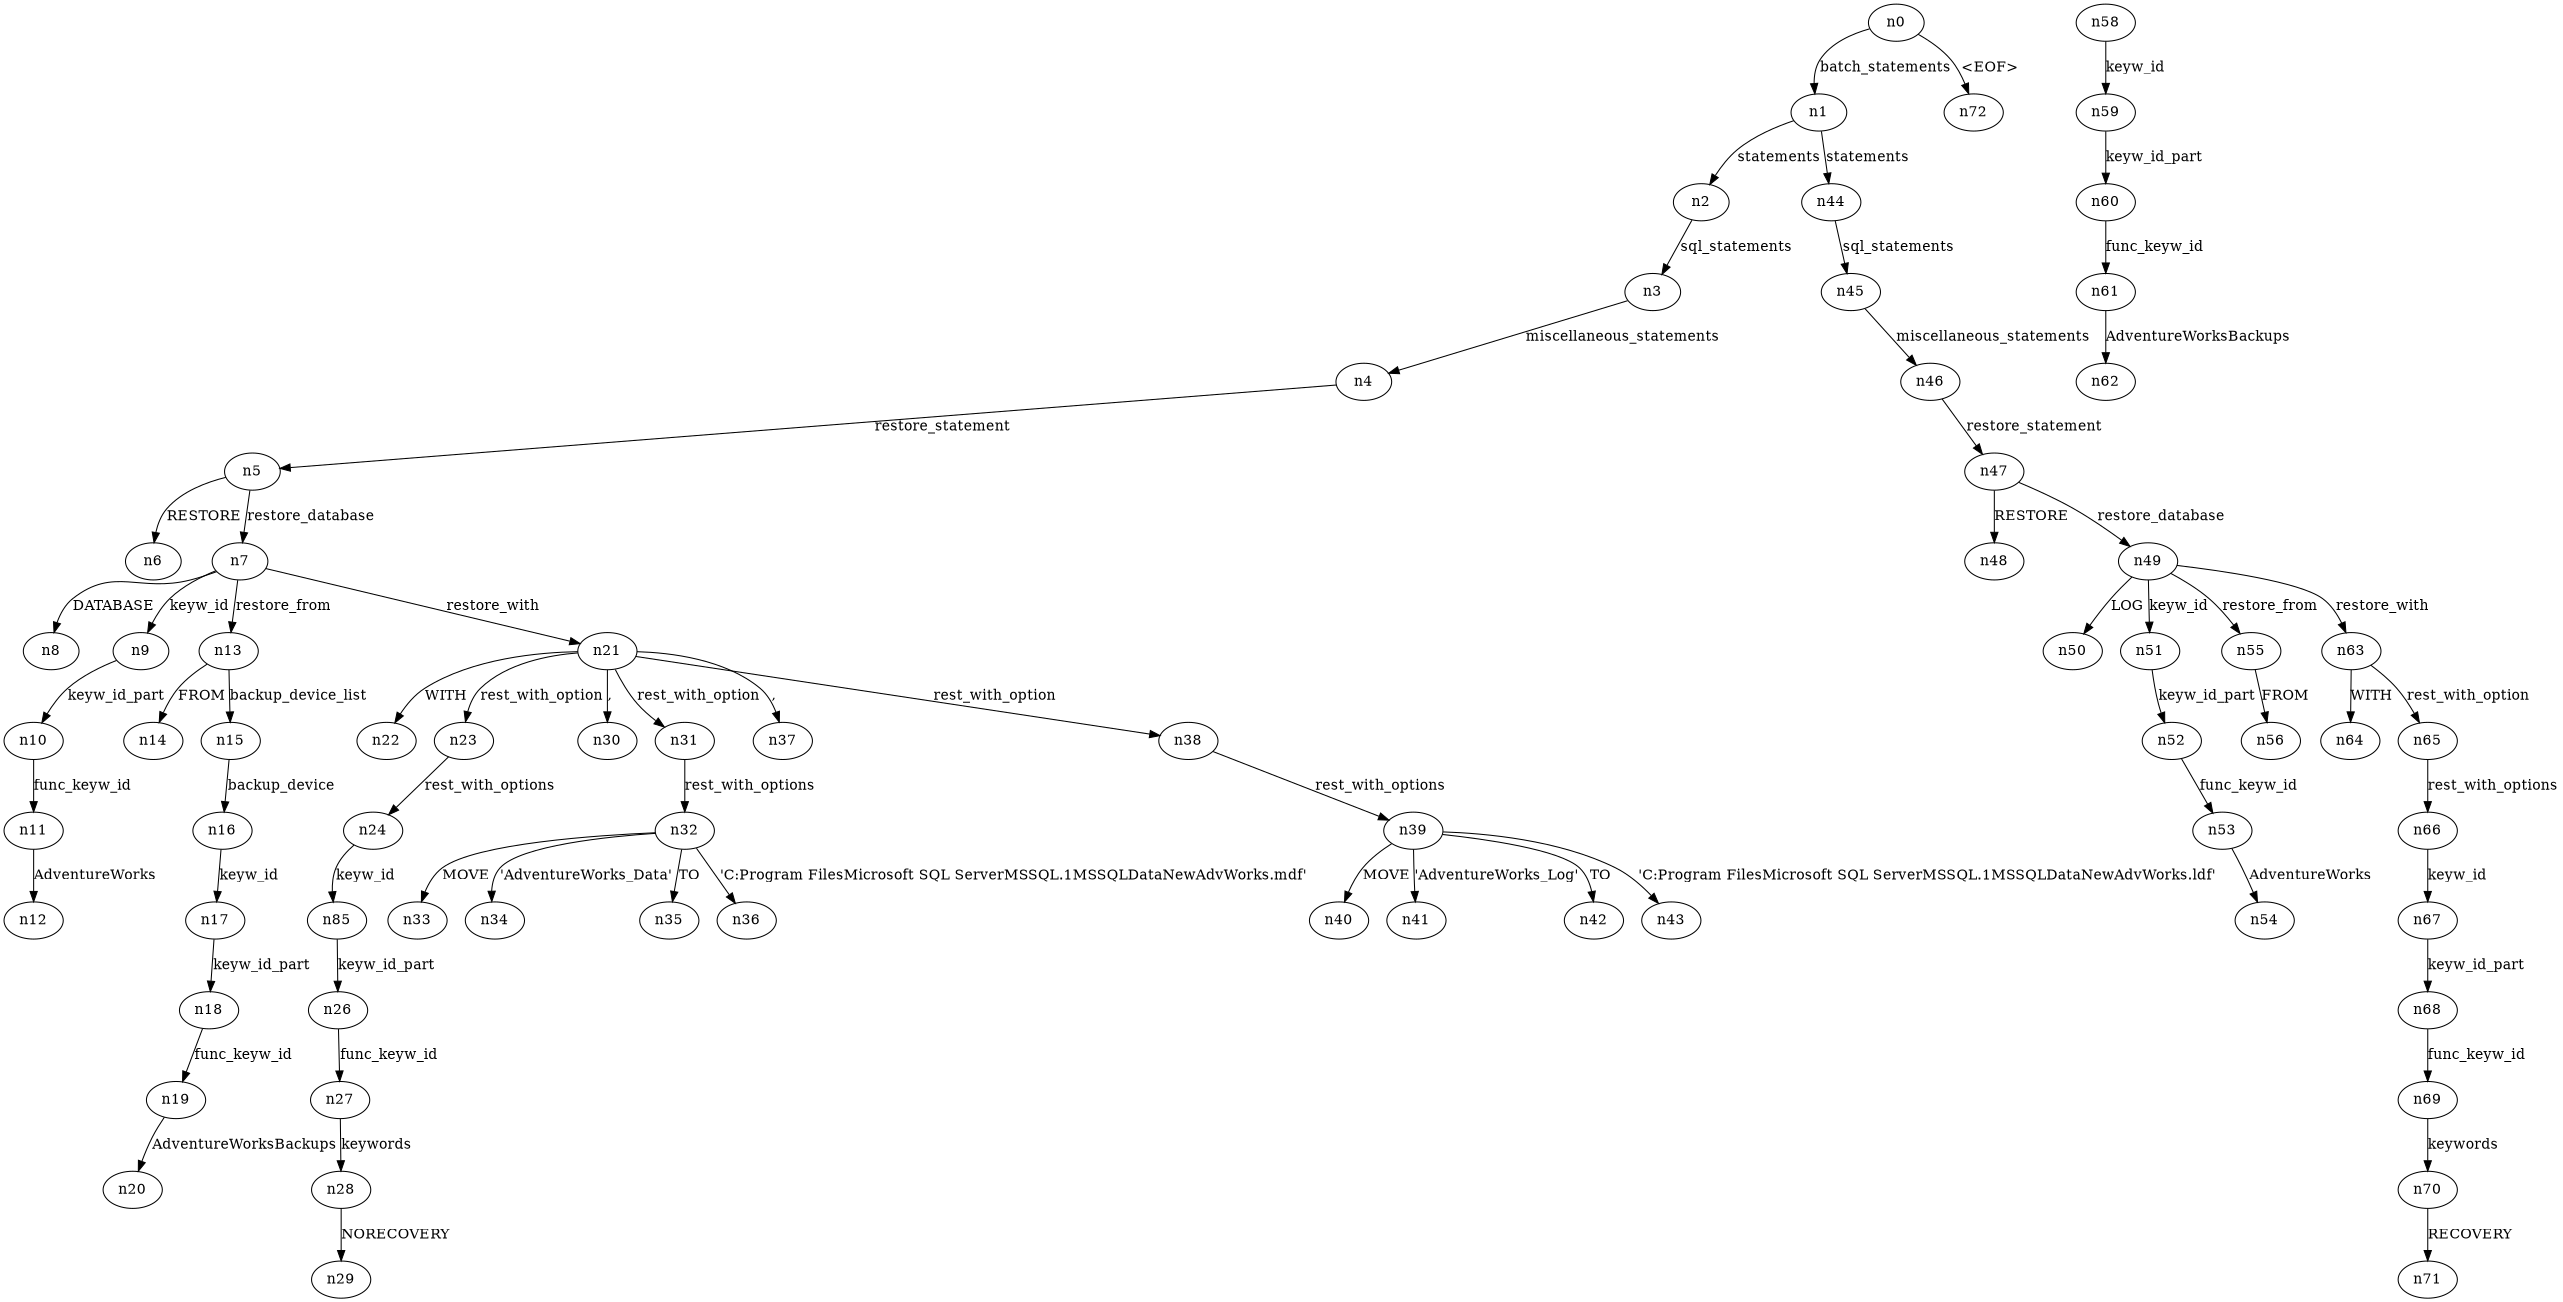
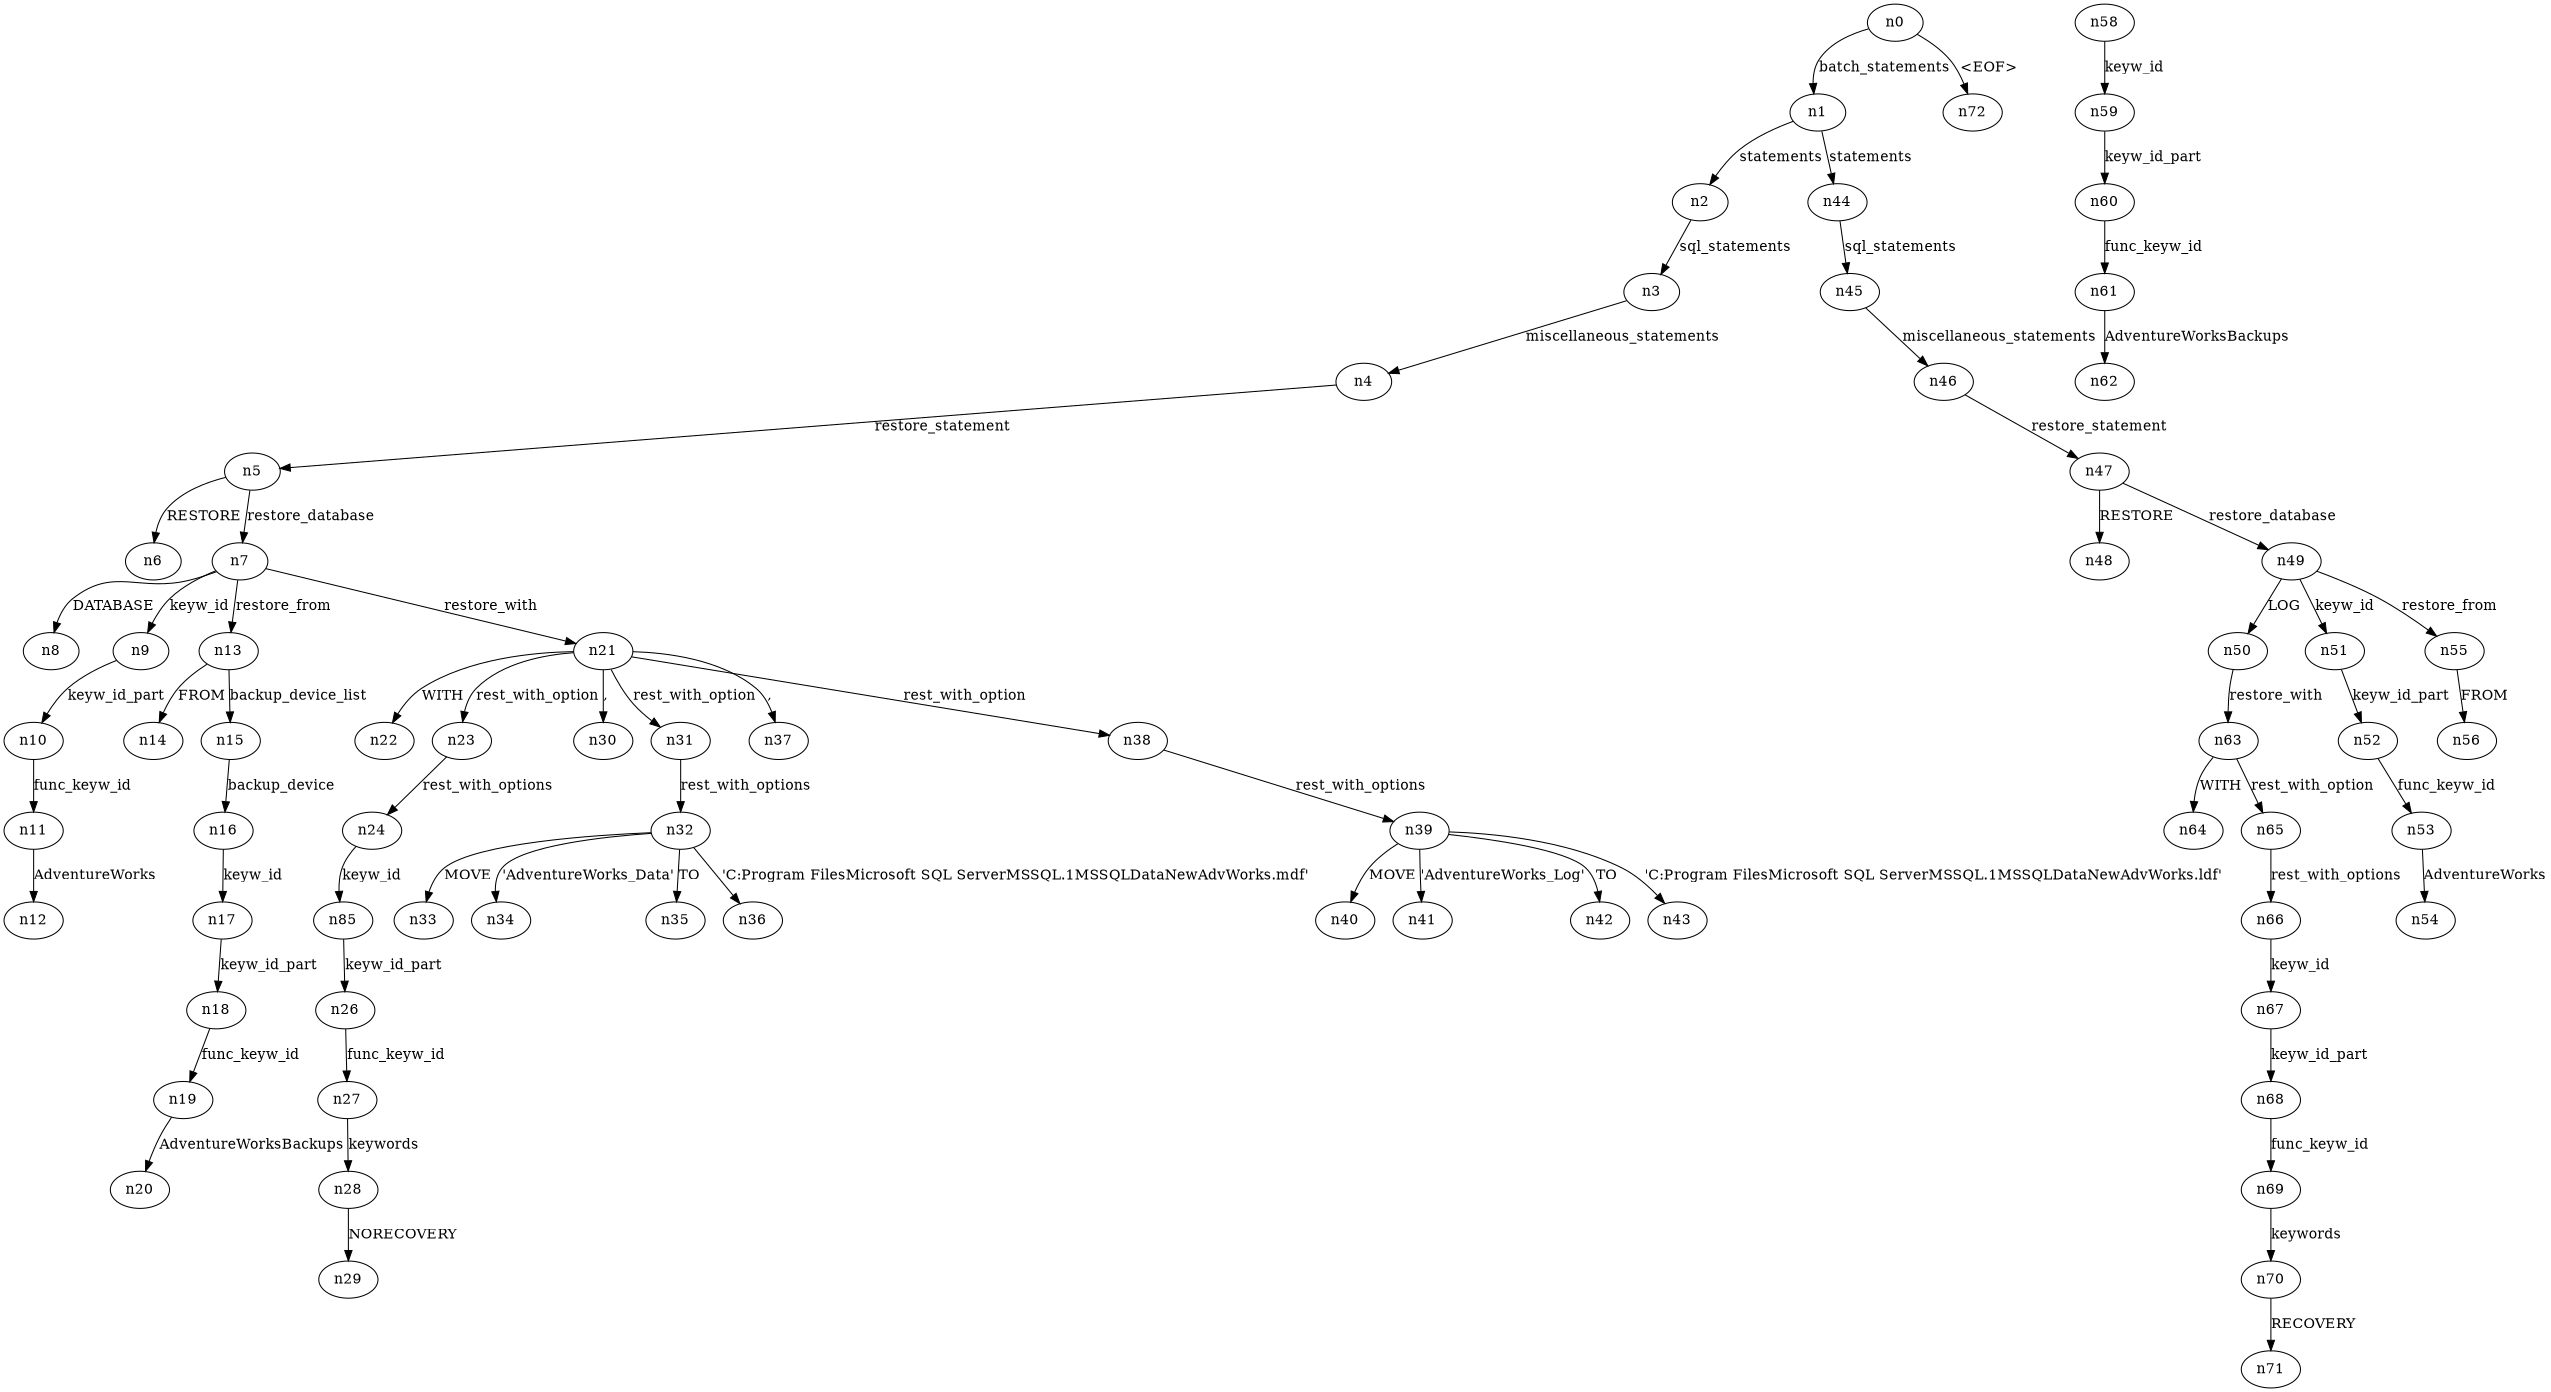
edge "n49" -> "n63": now "n50" -> "n63"
